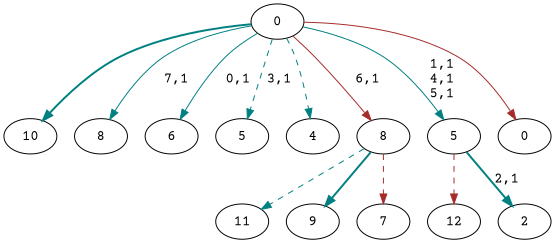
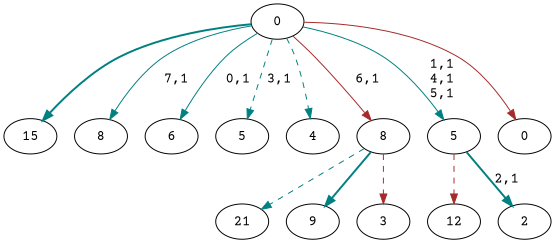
node "10": label "10" -> "15"
node "11": label "11" -> "21"
node "7": label "7" -> "3"
